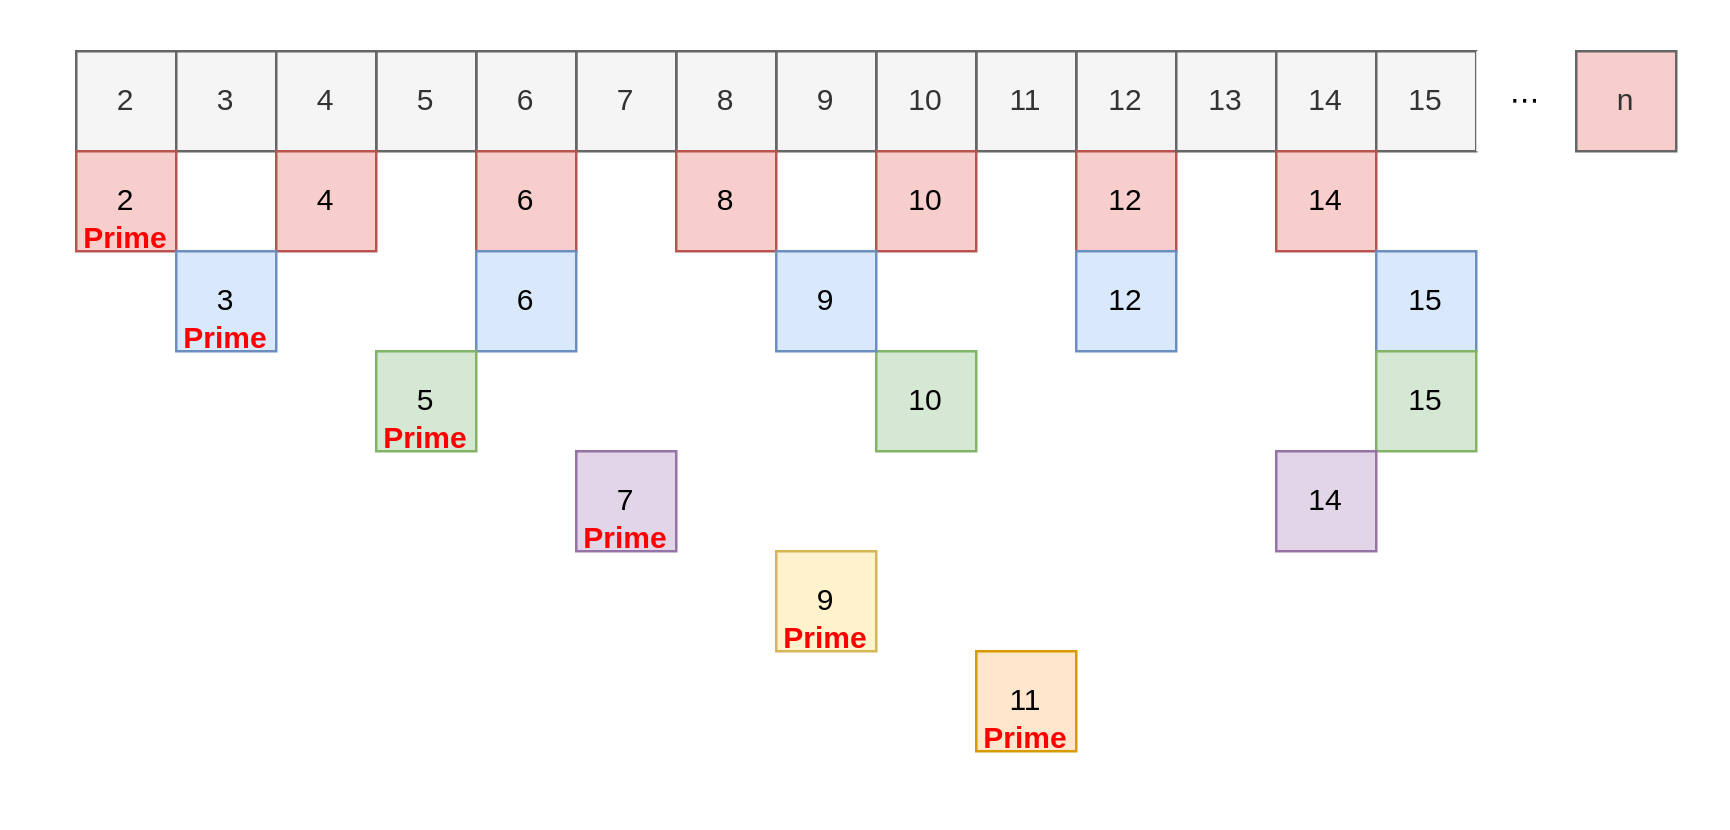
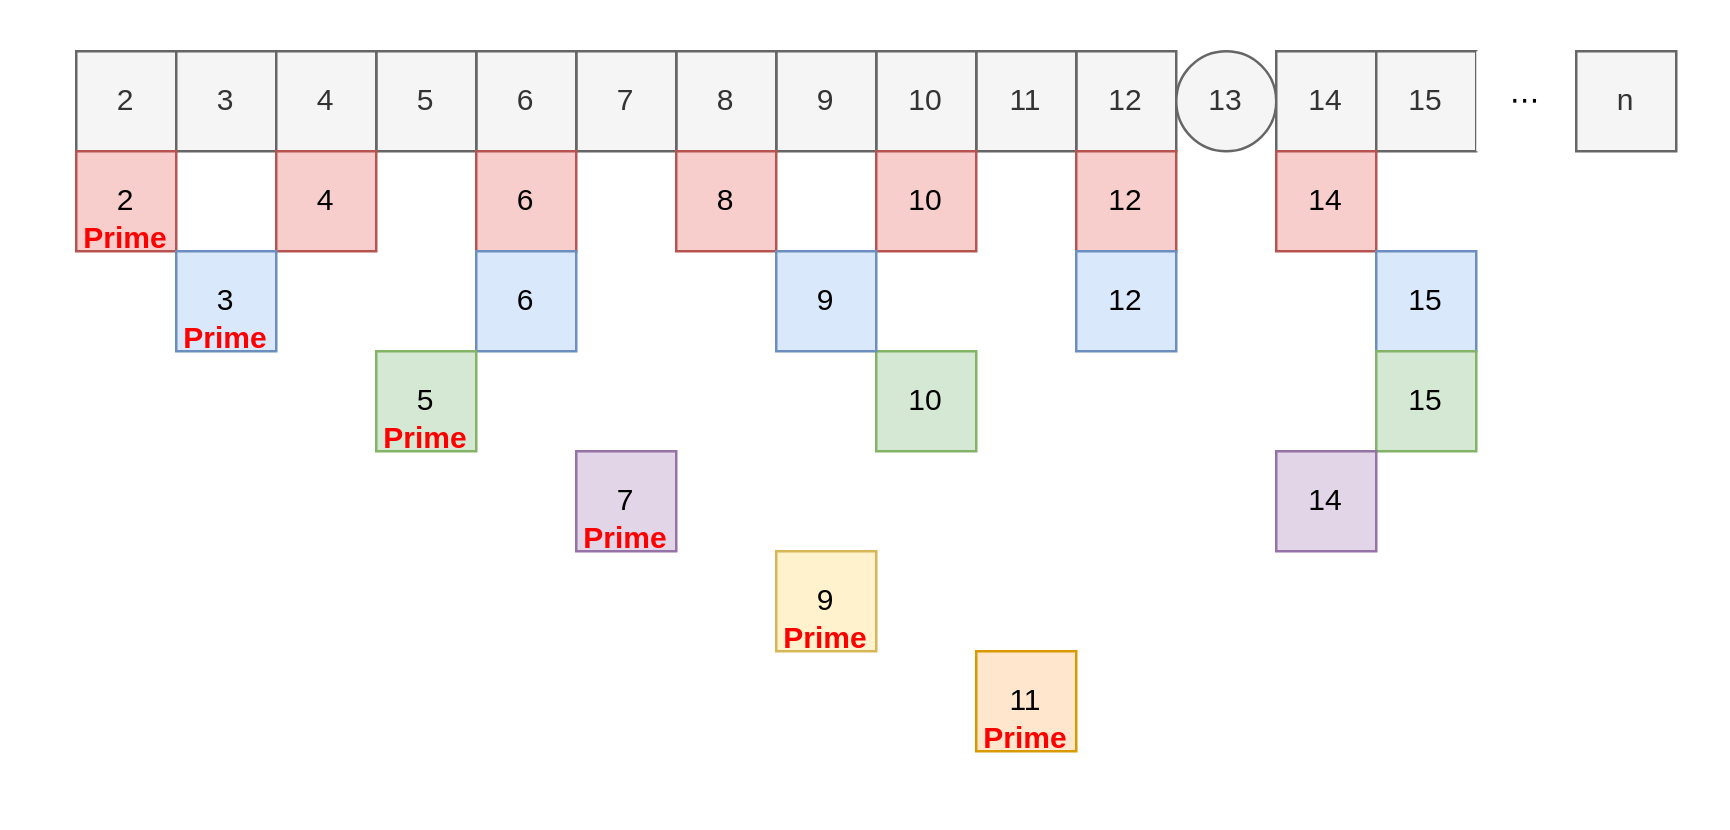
node "13": shape rectangle -> ellipse
node "n": fillcolor #f8cecc -> #f5f5f5
